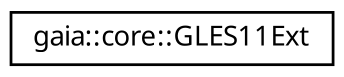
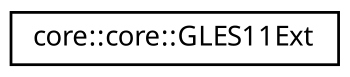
node "gaia::core::GLES11Ext": label "gaia::core::GLES11Ext" -> "core::core::GLES11Ext"
